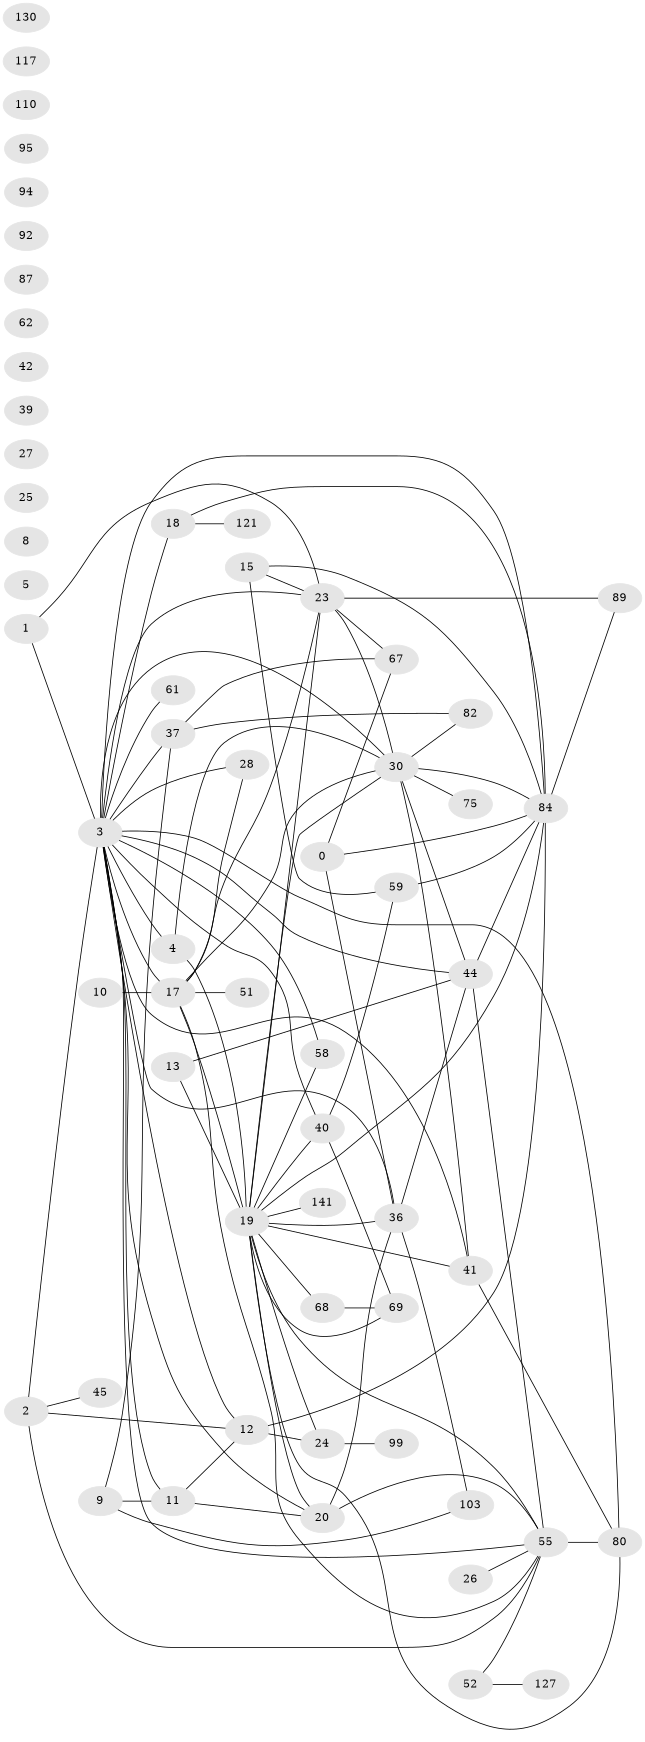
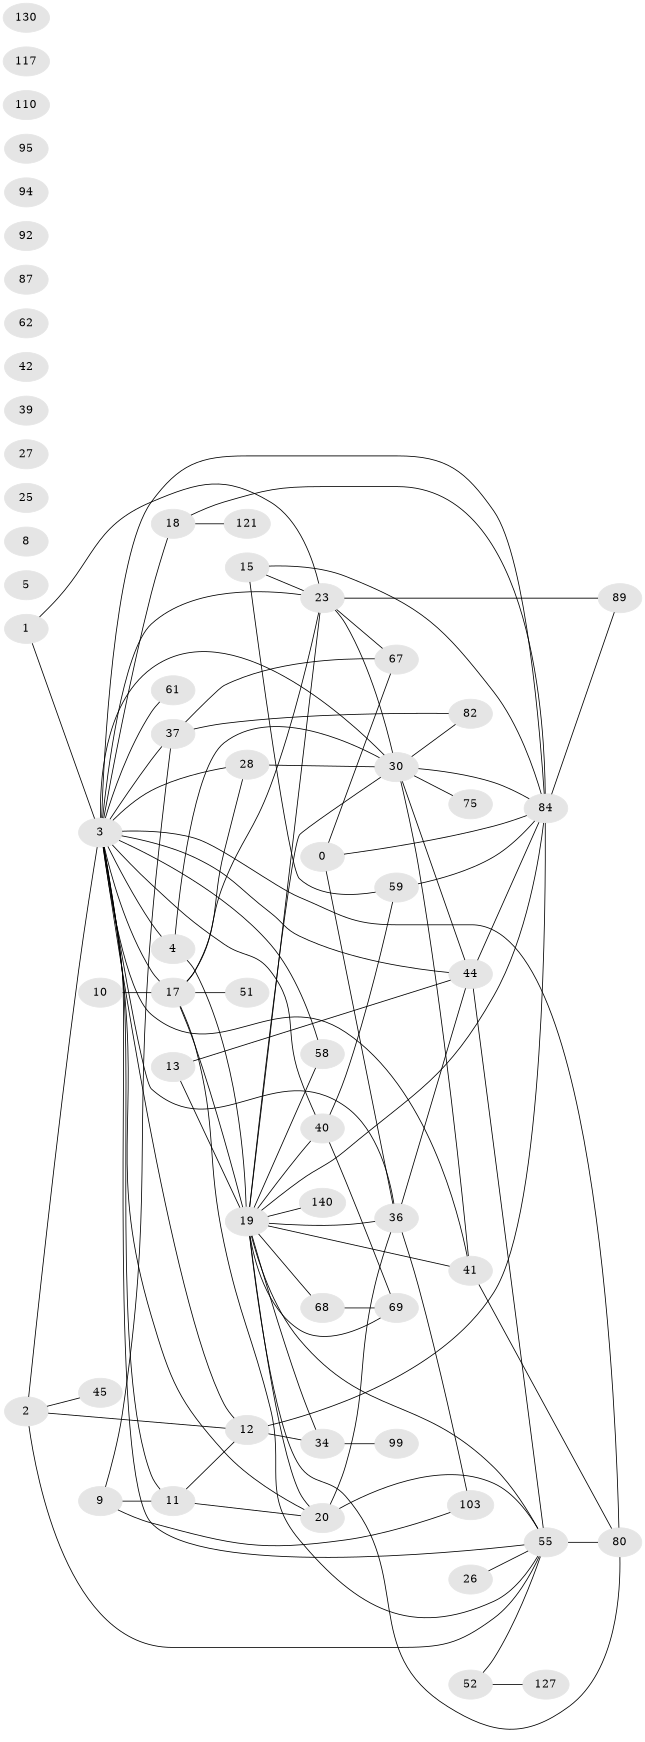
edge "30" -- "17": now "30" -- "28"
node "141": label "141" -> "140"
node "24": label "24" -> "34"
